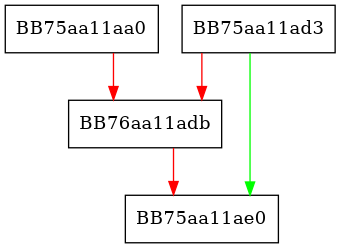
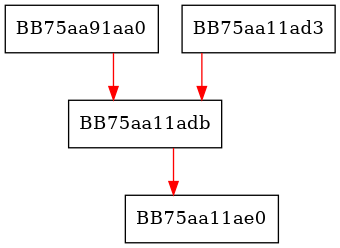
node "BB75aa11aa0": label "BB75aa11aa0" -> "BB75aa91aa0"
edge "BB75aa11ad3" -> "BB75aa11ae0": removed
node "BB76aa11adb": label "BB76aa11adb" -> "BB75aa11adb"
